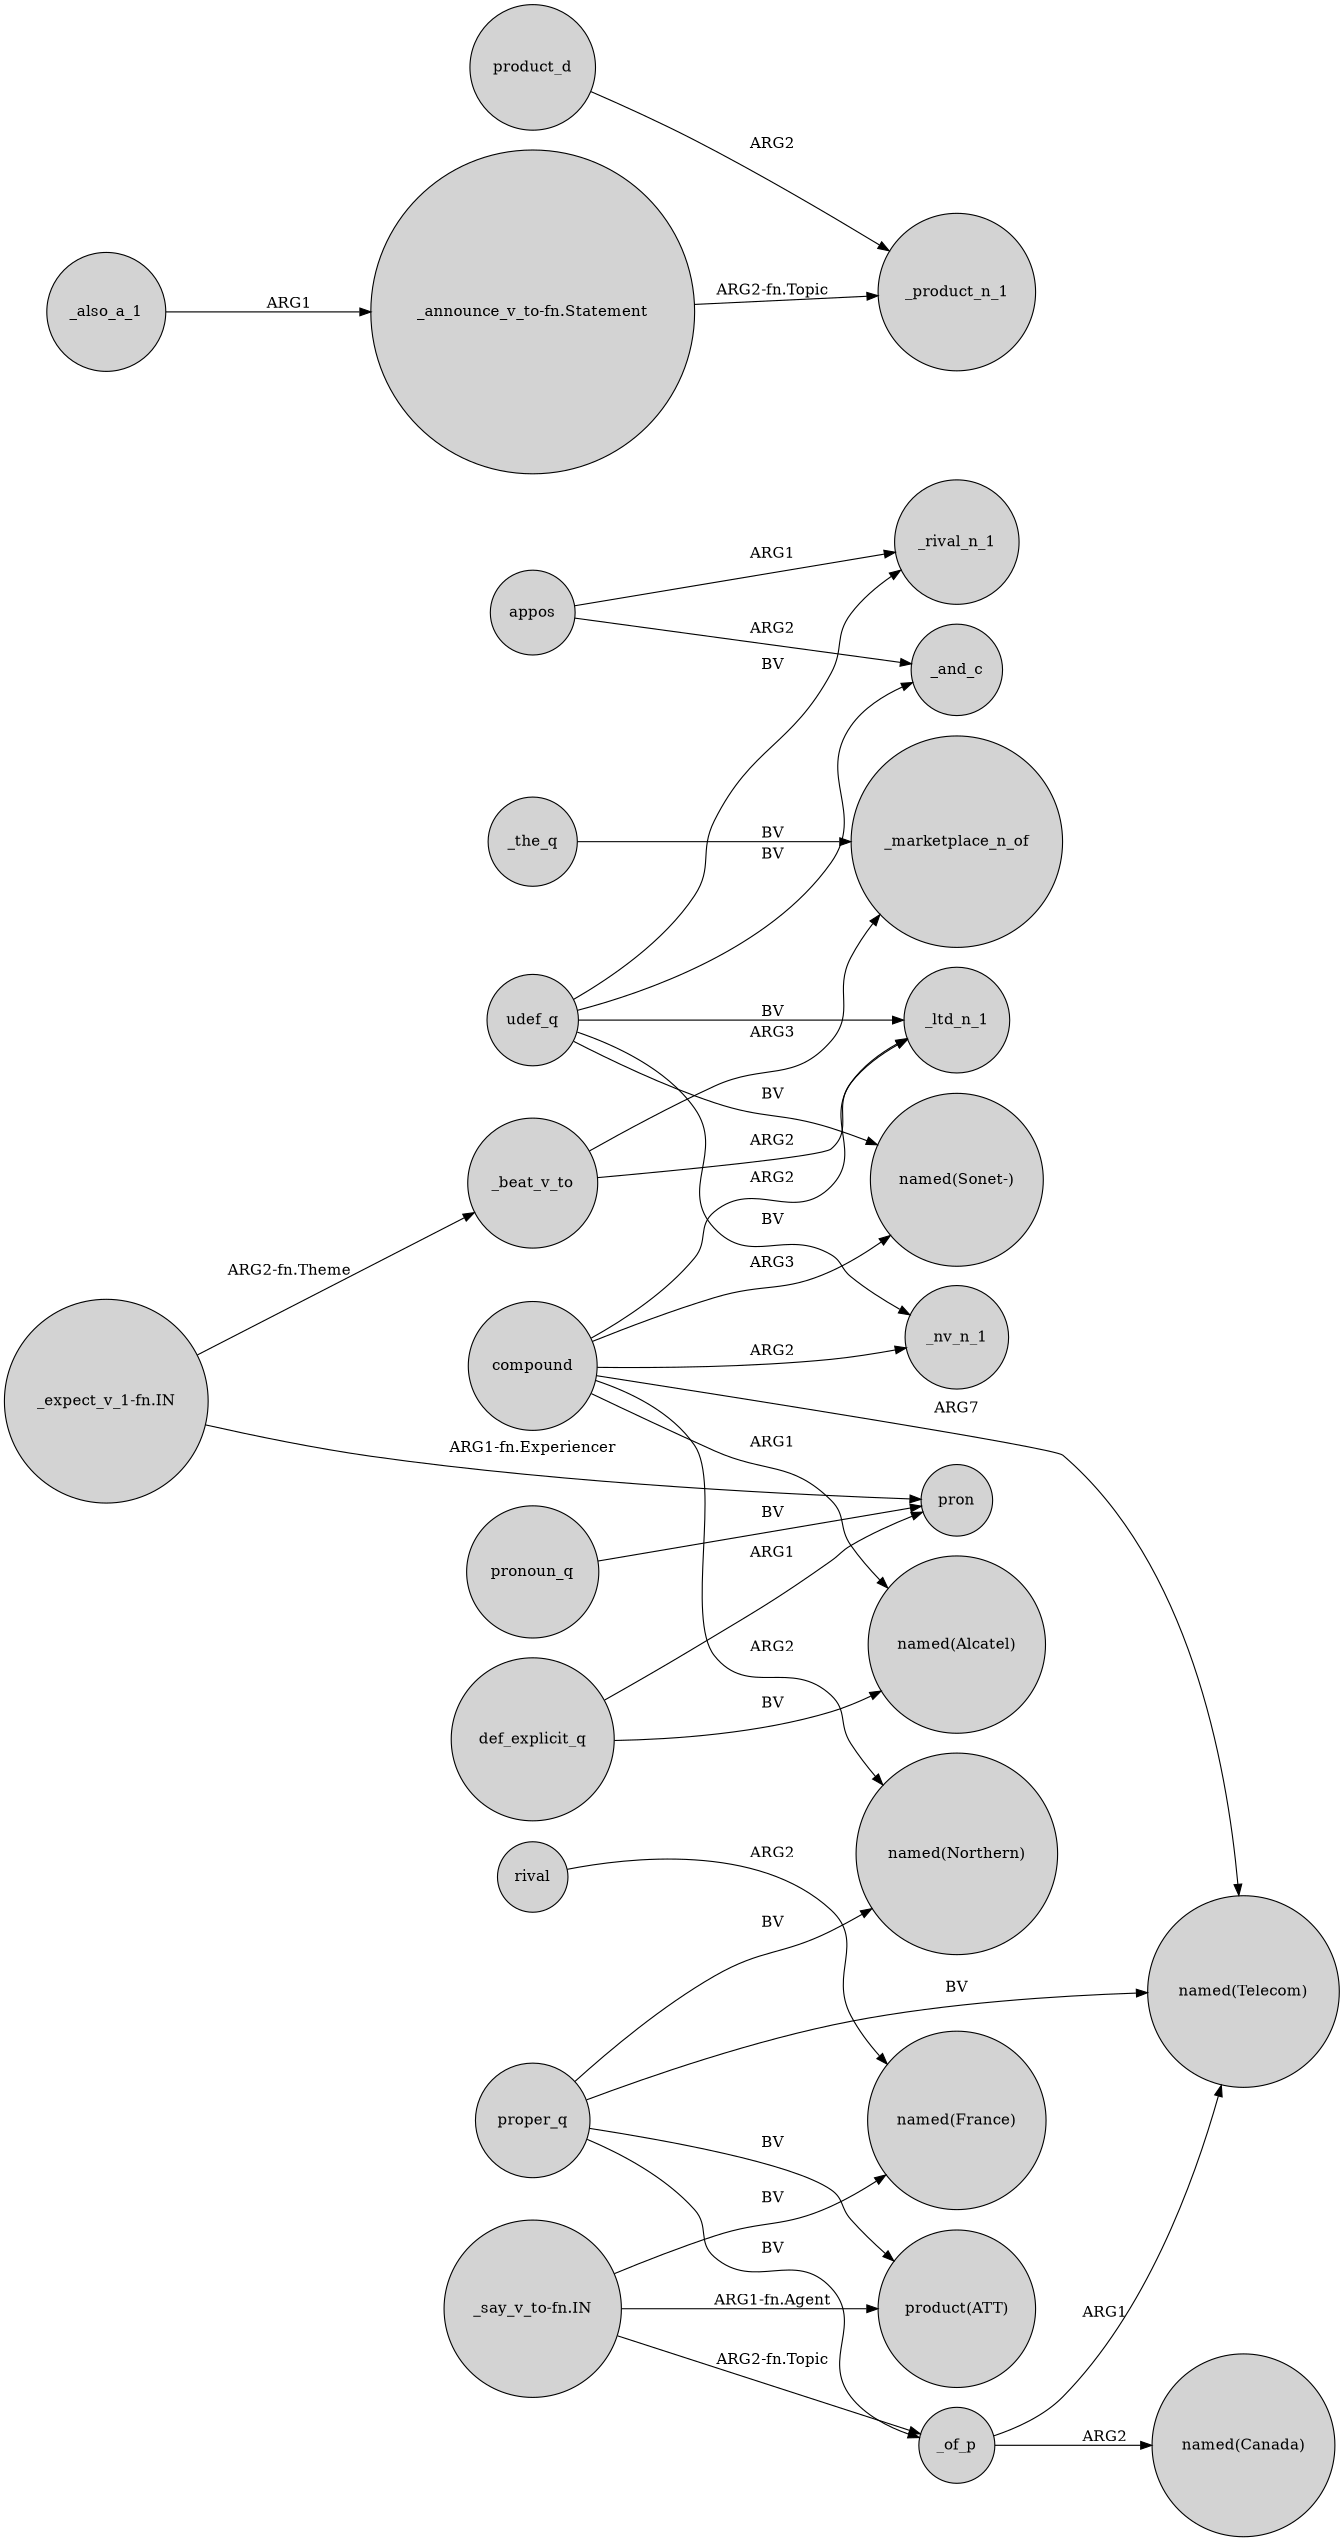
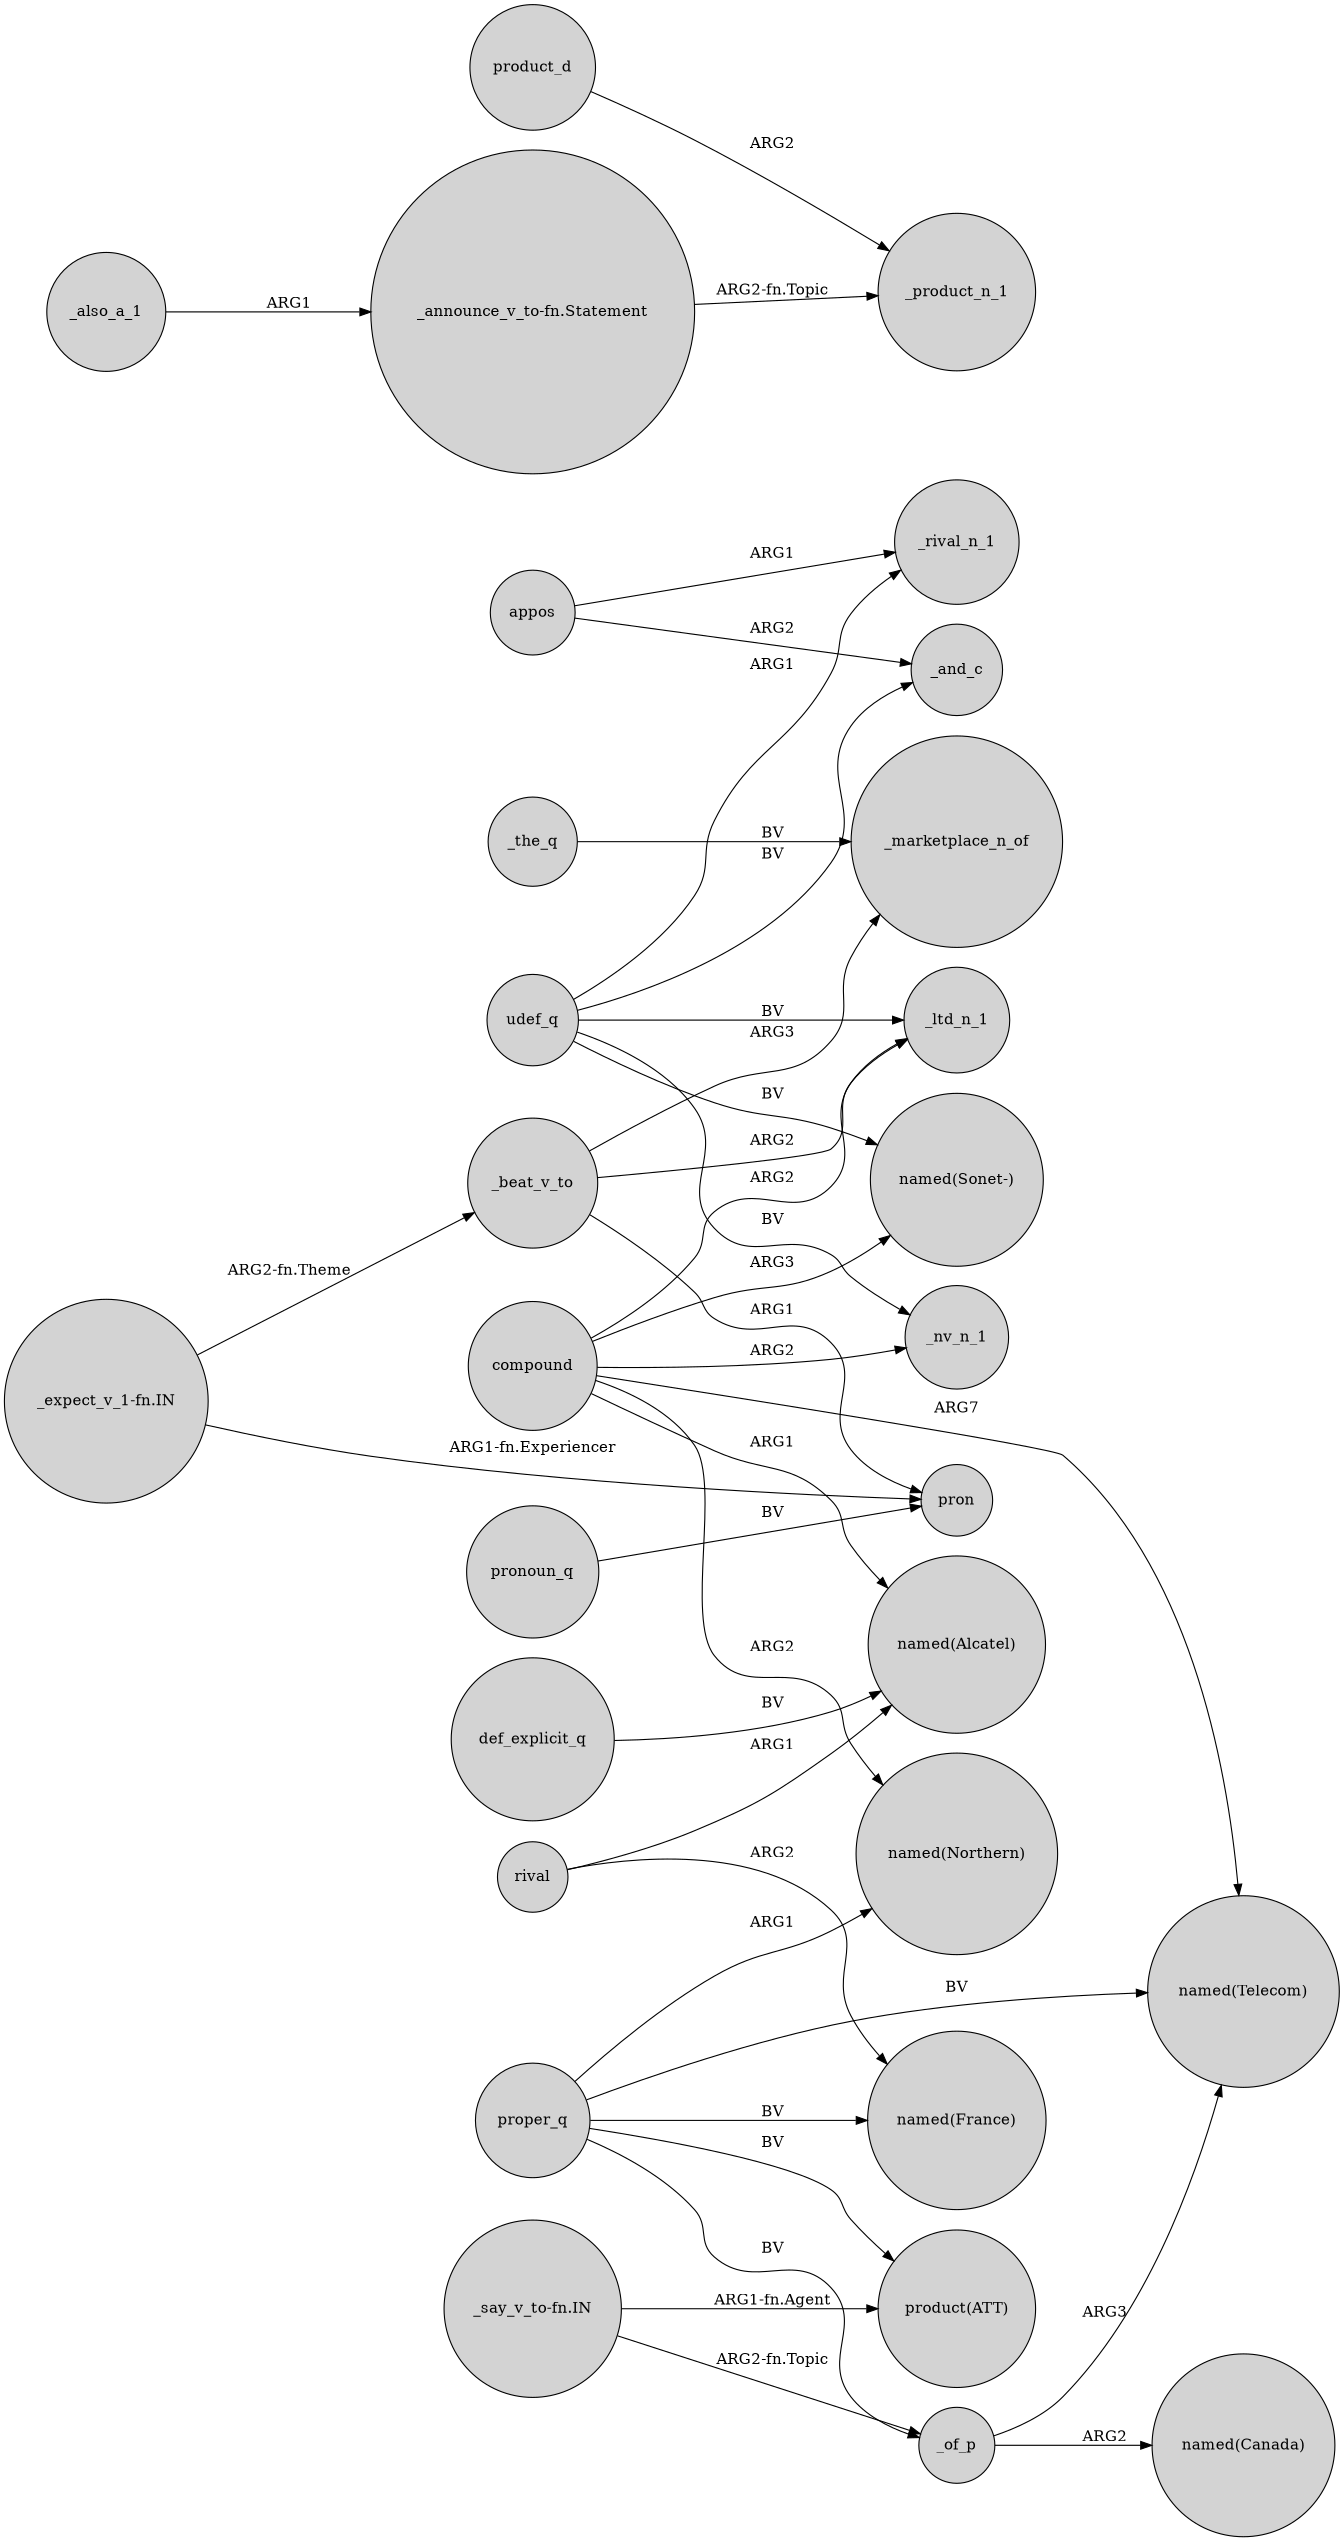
edge "udef_q" -> "_rival_n_1": label "BV" -> "ARG1"
edge "def_explicit_q" -> "pron": now "_beat_v_to" -> "pron"
edge "rival" -> "named(Alcatel)": added, label "ARG1"
edge "proper_q" -> "named(Northern)": label "BV" -> "ARG1"
edge "_say_v_to-fn.IN" -> "named(France)": now "proper_q" -> "named(France)"
edge "_of_p" -> "named(Telecom)": label "ARG1" -> "ARG3"
